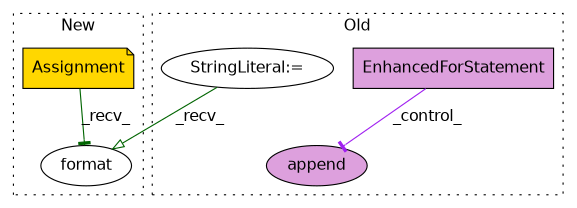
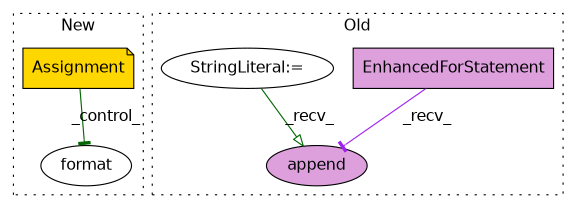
edge "StringLiteral:=" -> "format": now "StringLiteral:=" -> "append"
edge "Assignment" -> "format": label "_recv_" -> "_control_"
edge "EnhancedForStatement" -> "append": label "_control_" -> "_recv_"
